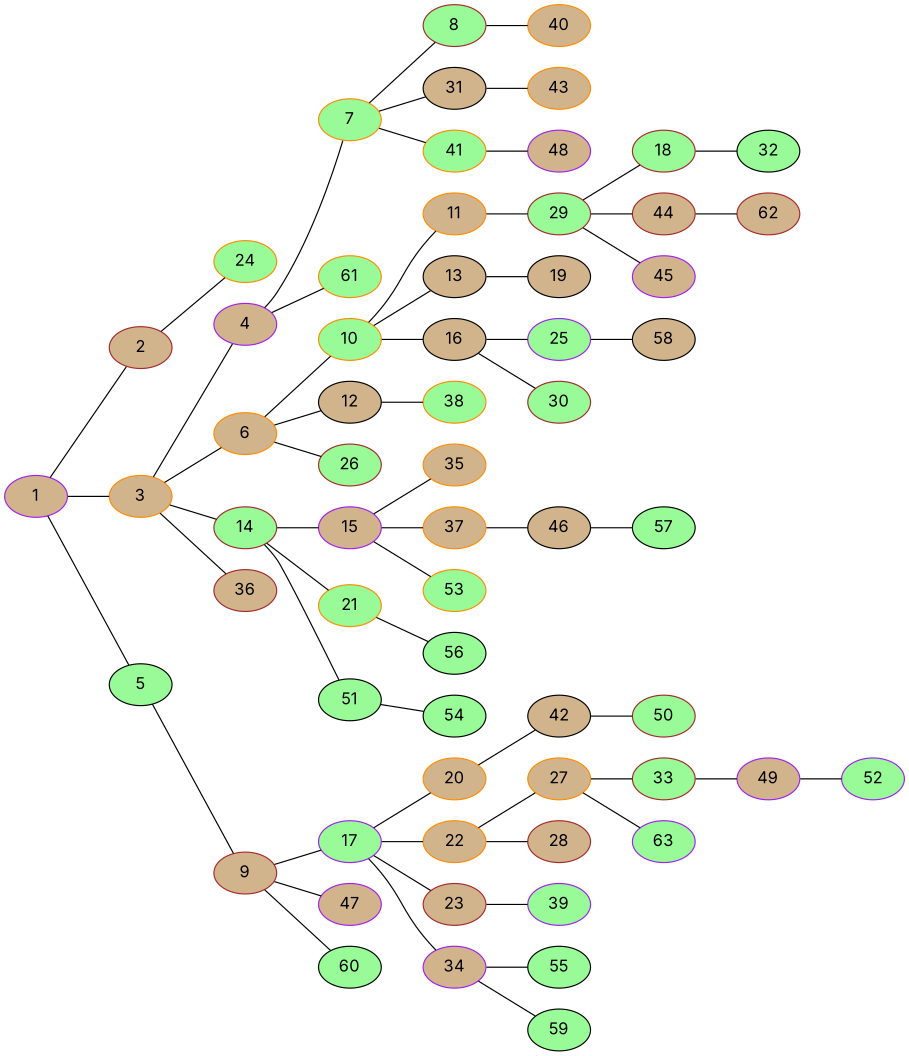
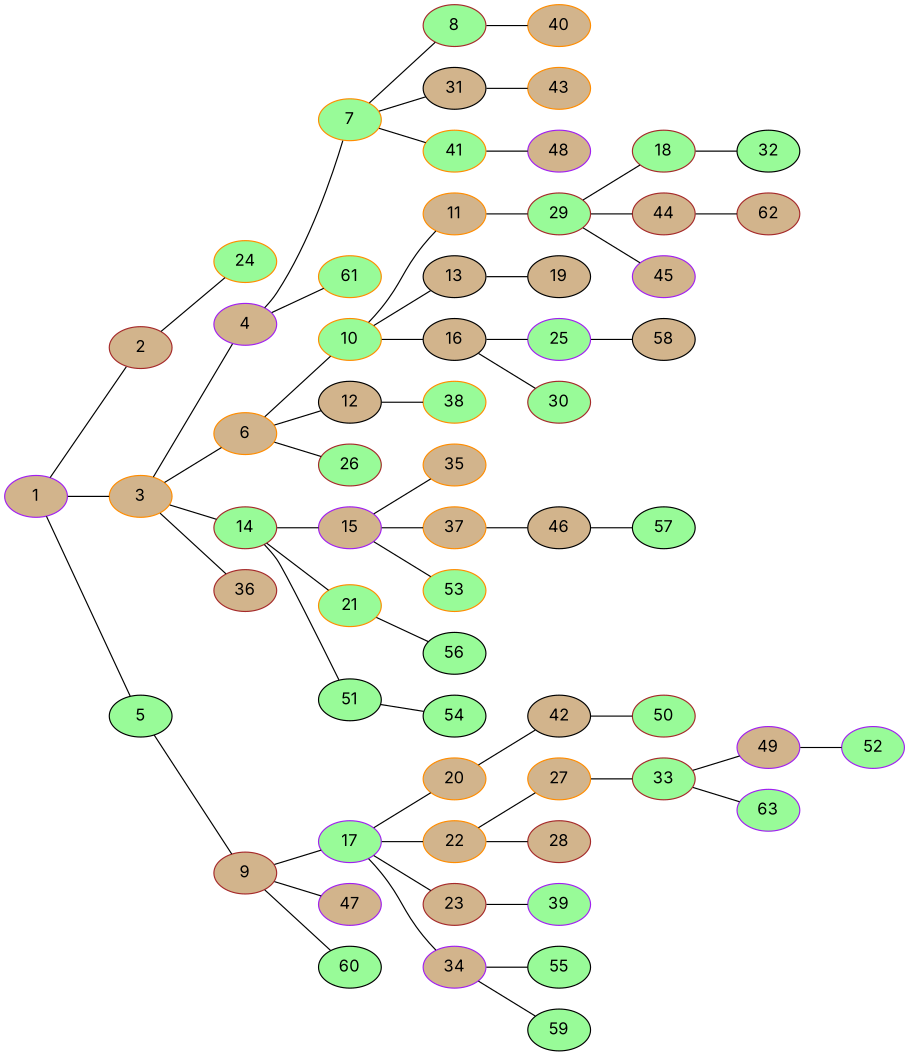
edge "27" -- "63": now "33" -- "63"
